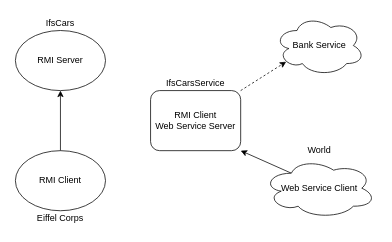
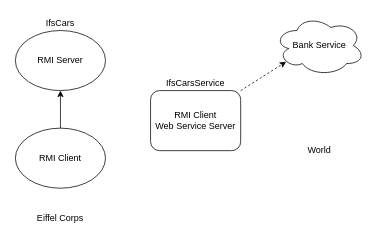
edge "Web Service Client" -> "RMI Client Web Service Server": removed
node "RMI Client": moved (60, 180) -> (60, 158)
node "Web Service Client": removed
